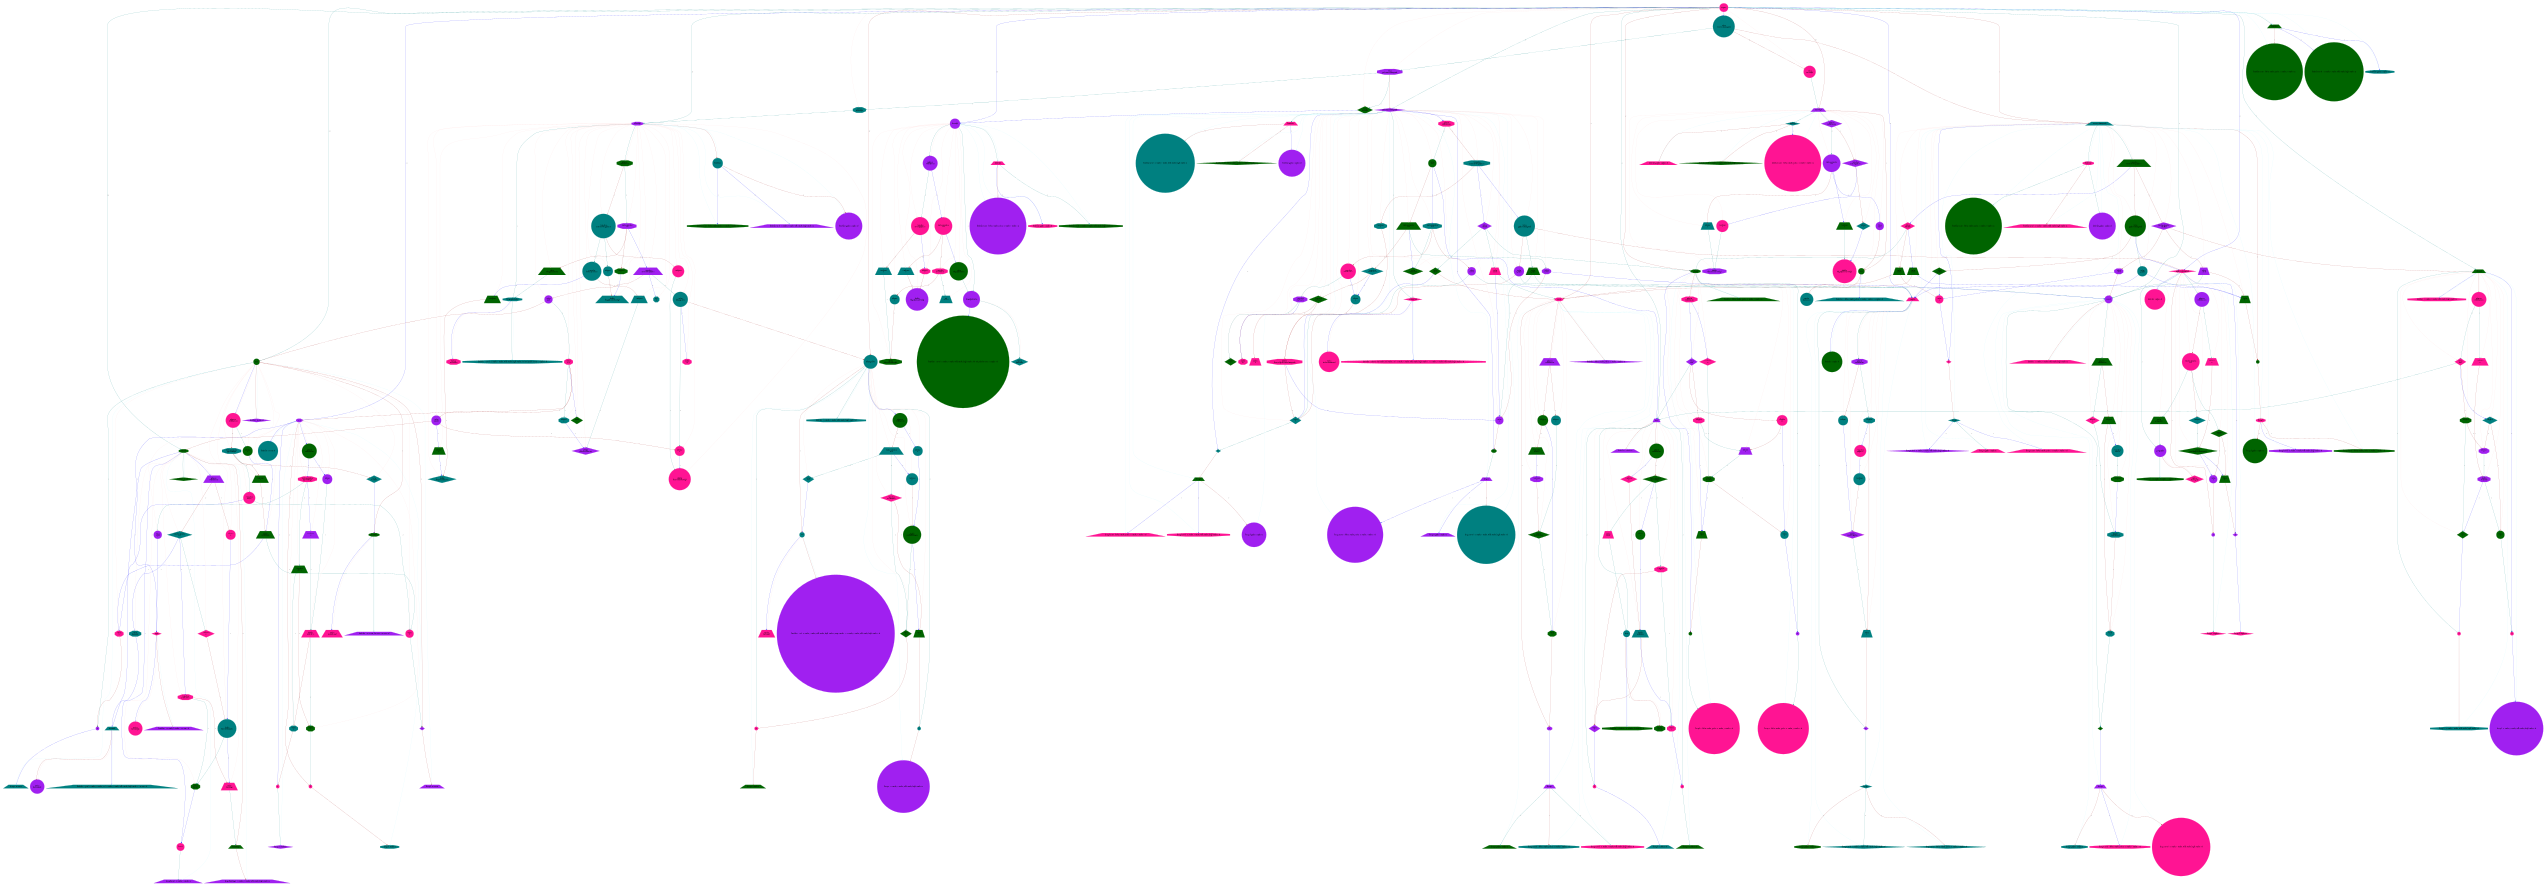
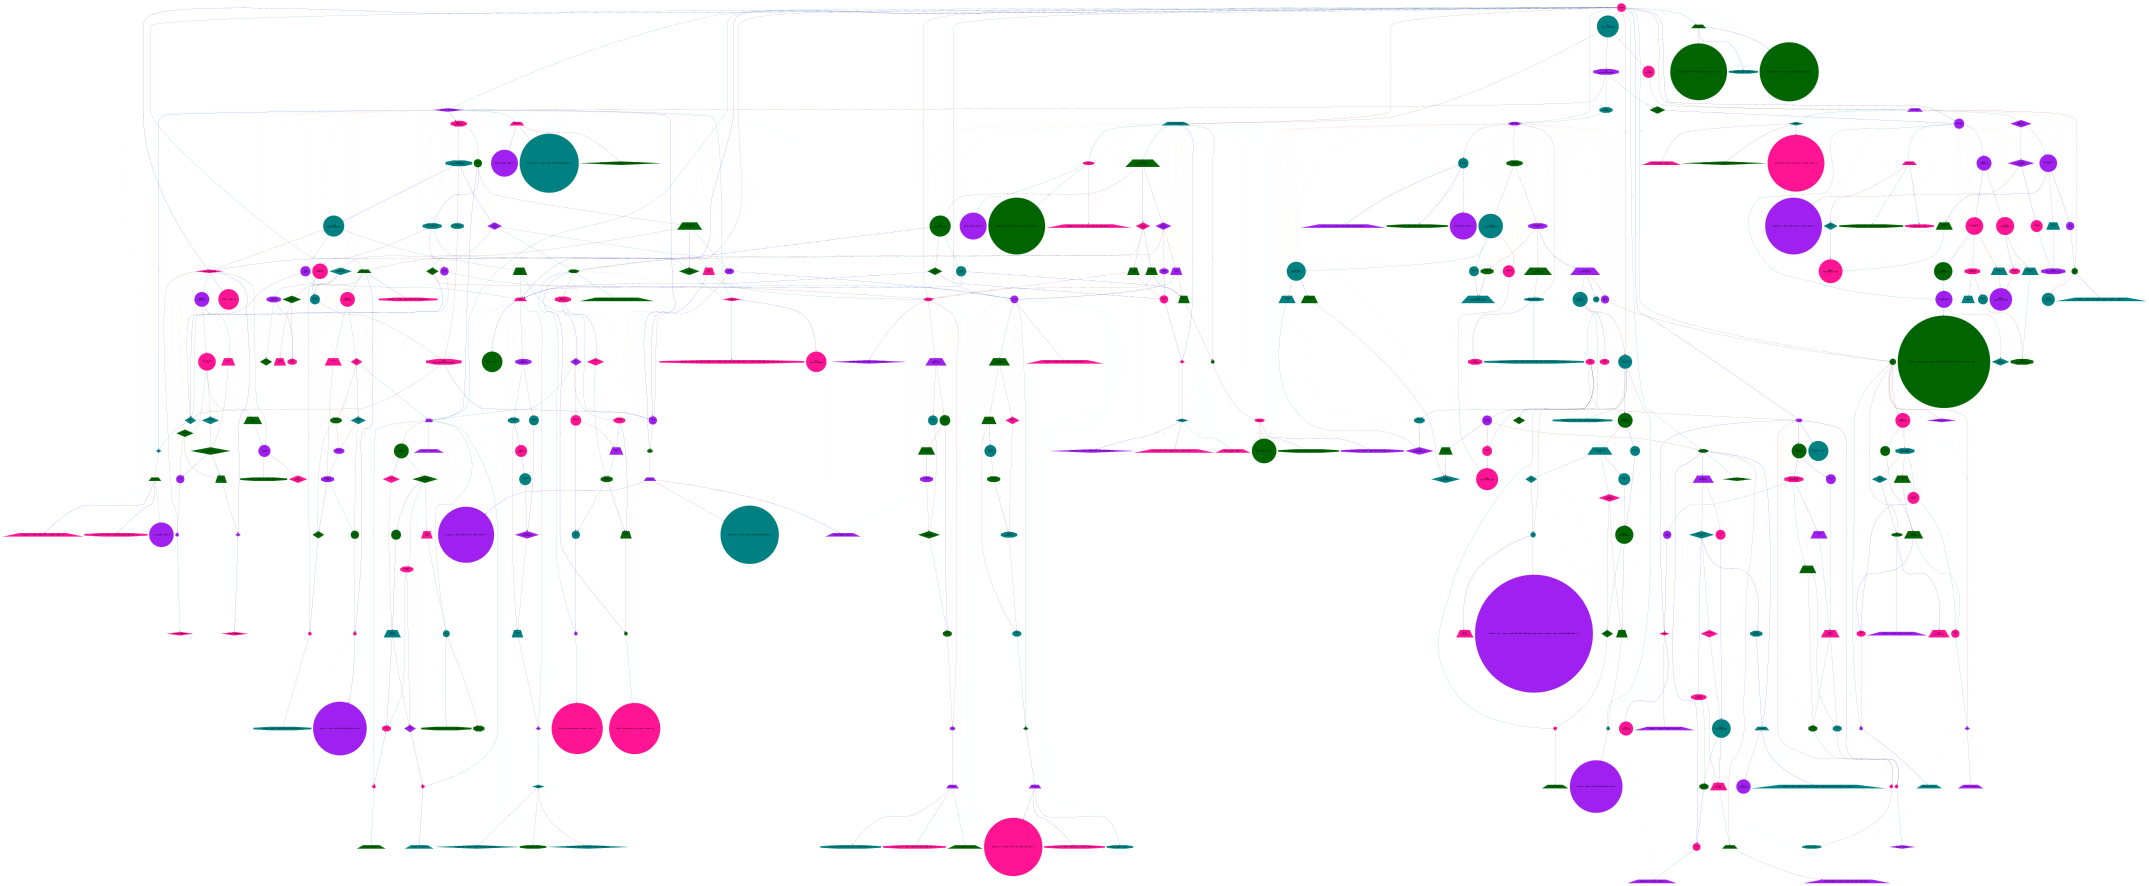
edge "simpleUI" -> "cursorwidget": reversed
node "FunctionApplication both2$and$": label "FunctionApplication both2$and$" -> "Custom both2$and$"
